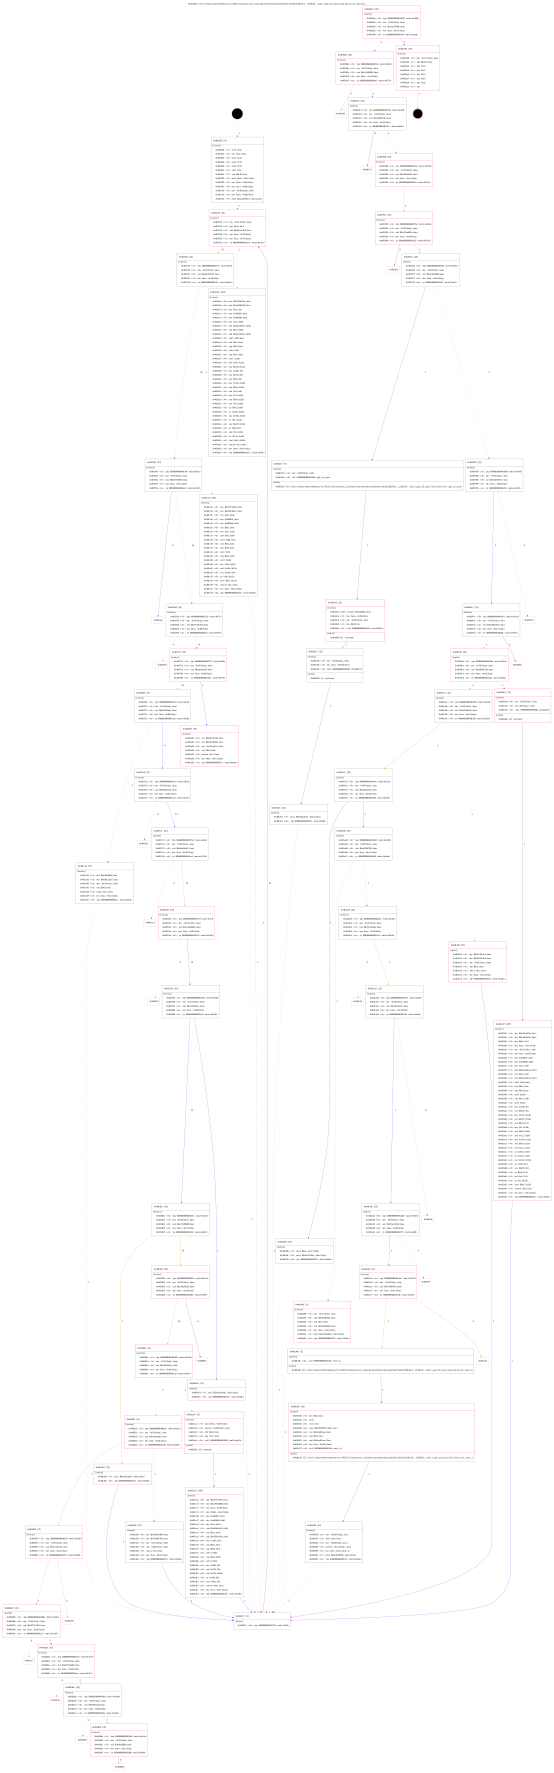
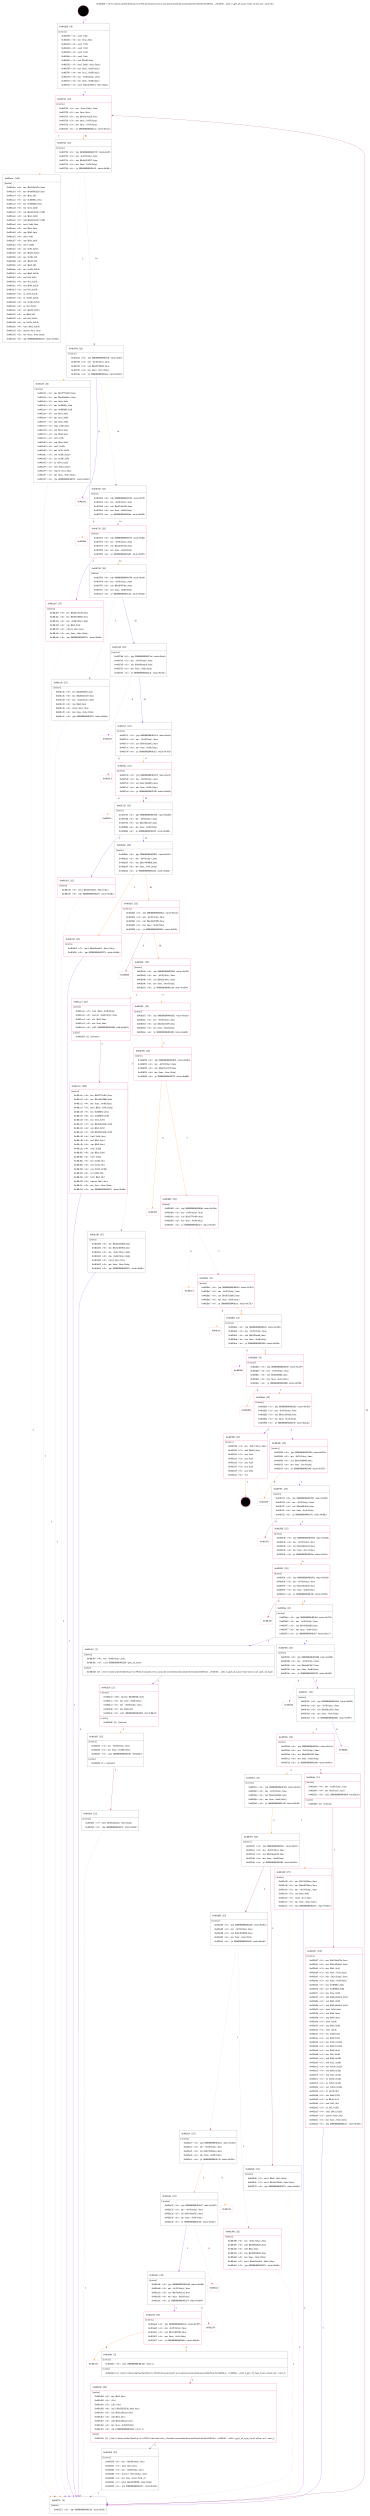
edge "0x4018d4 [25]" -> "0x4018ed [25]": added, label "7"
